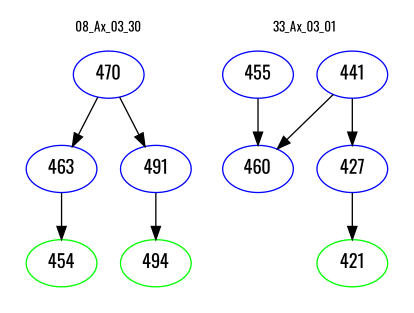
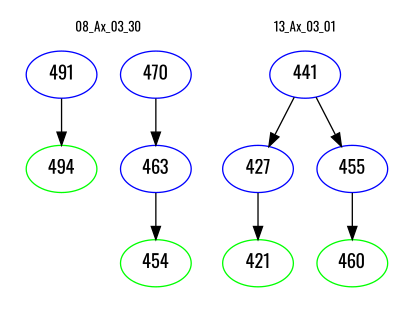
cluster "33_Ax_03_01": label "33_Ax_03_01" -> "13_Ax_03_01"
edge "470" -> "491": removed
edge "441" -> "460": now "441" -> "455"
node "460": color blue -> green
